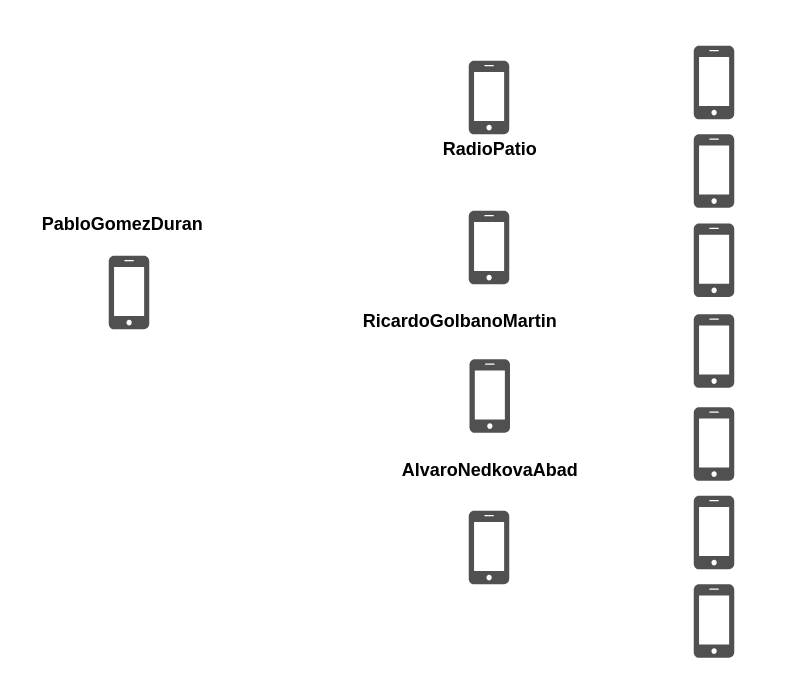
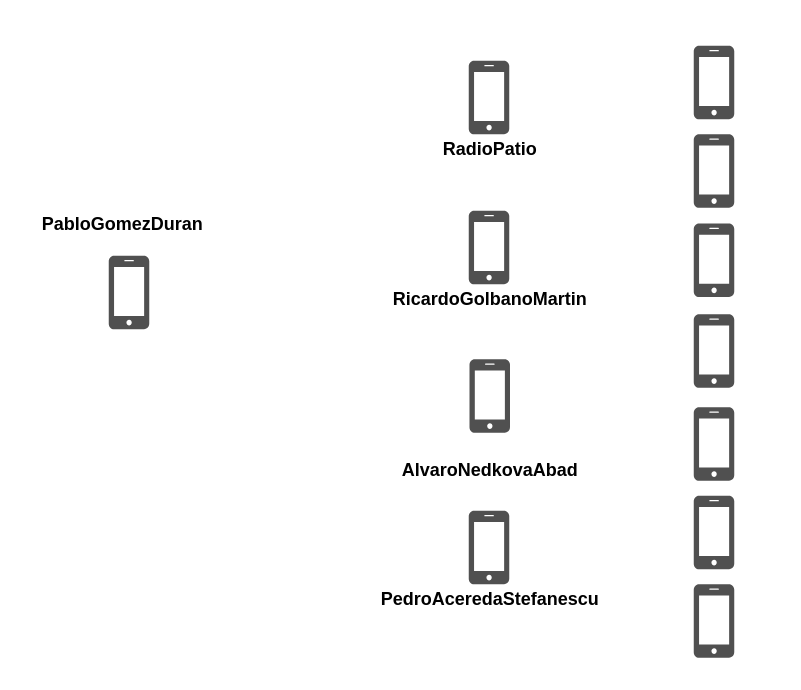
node "RicardoGolbanoMartin": moved (459, 322) -> (489, 299)
node "PedroAceredaStefanescu": added
